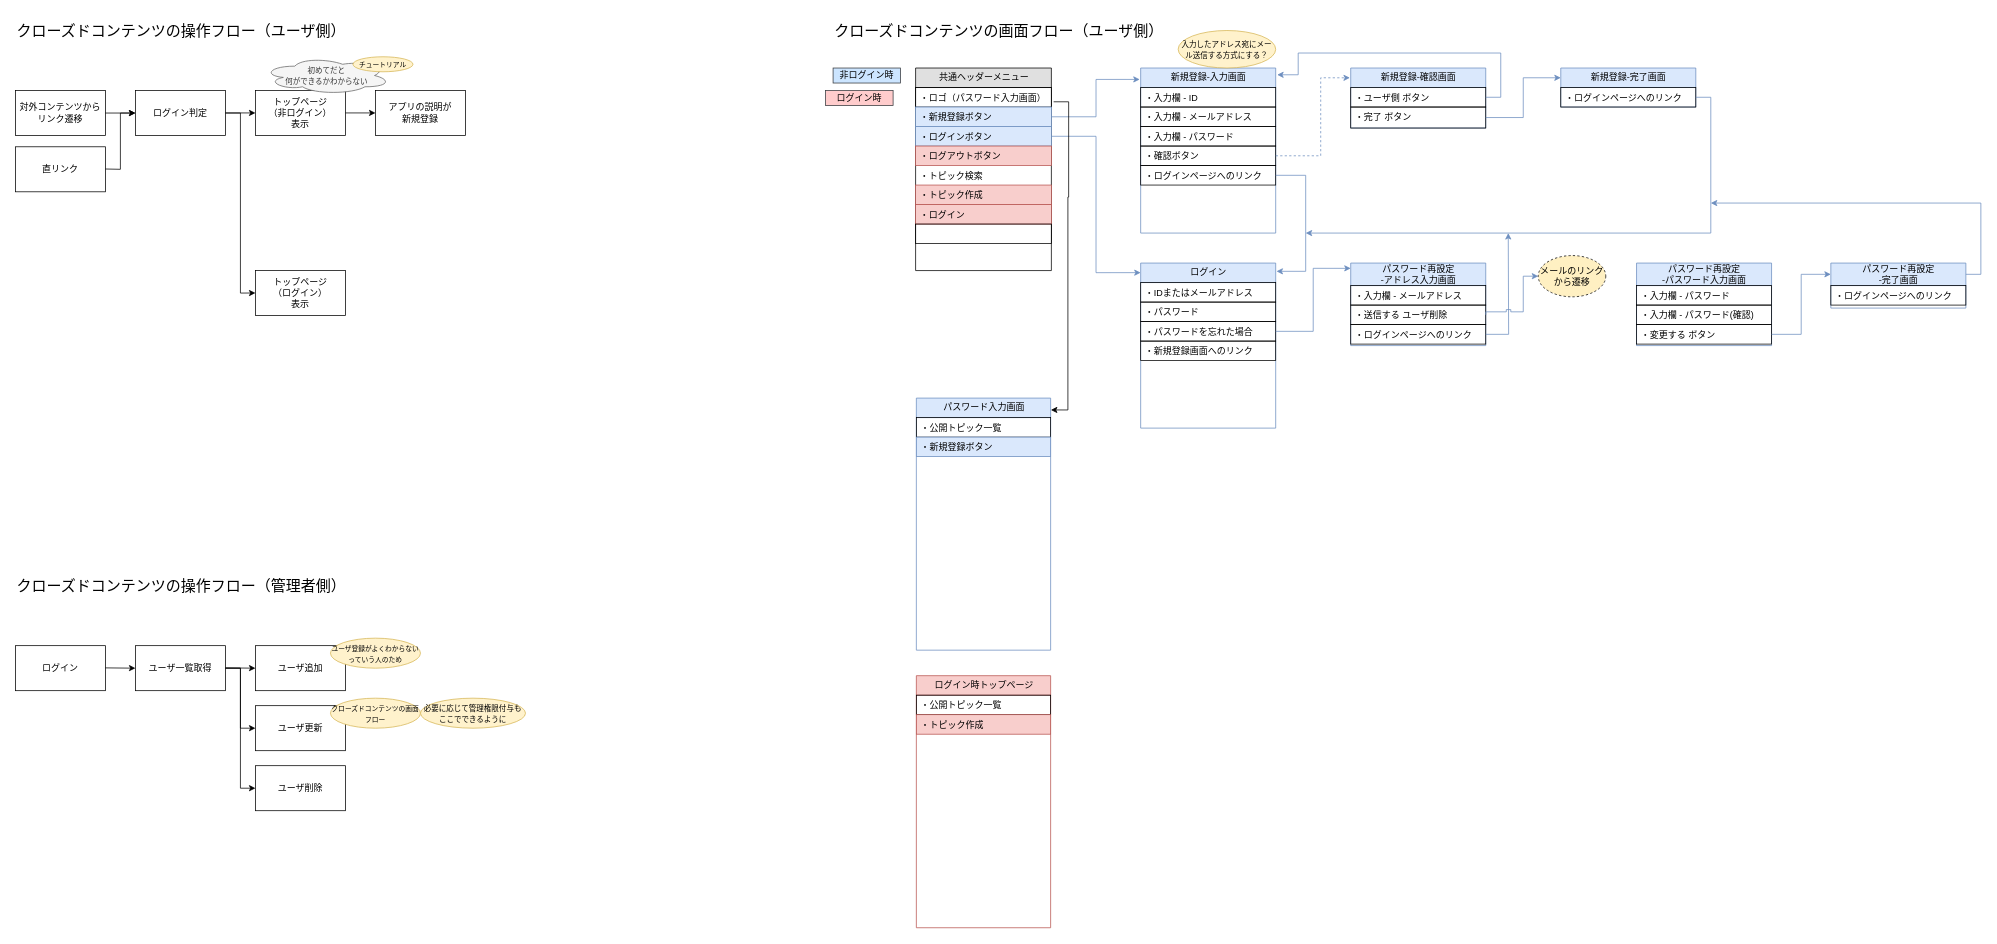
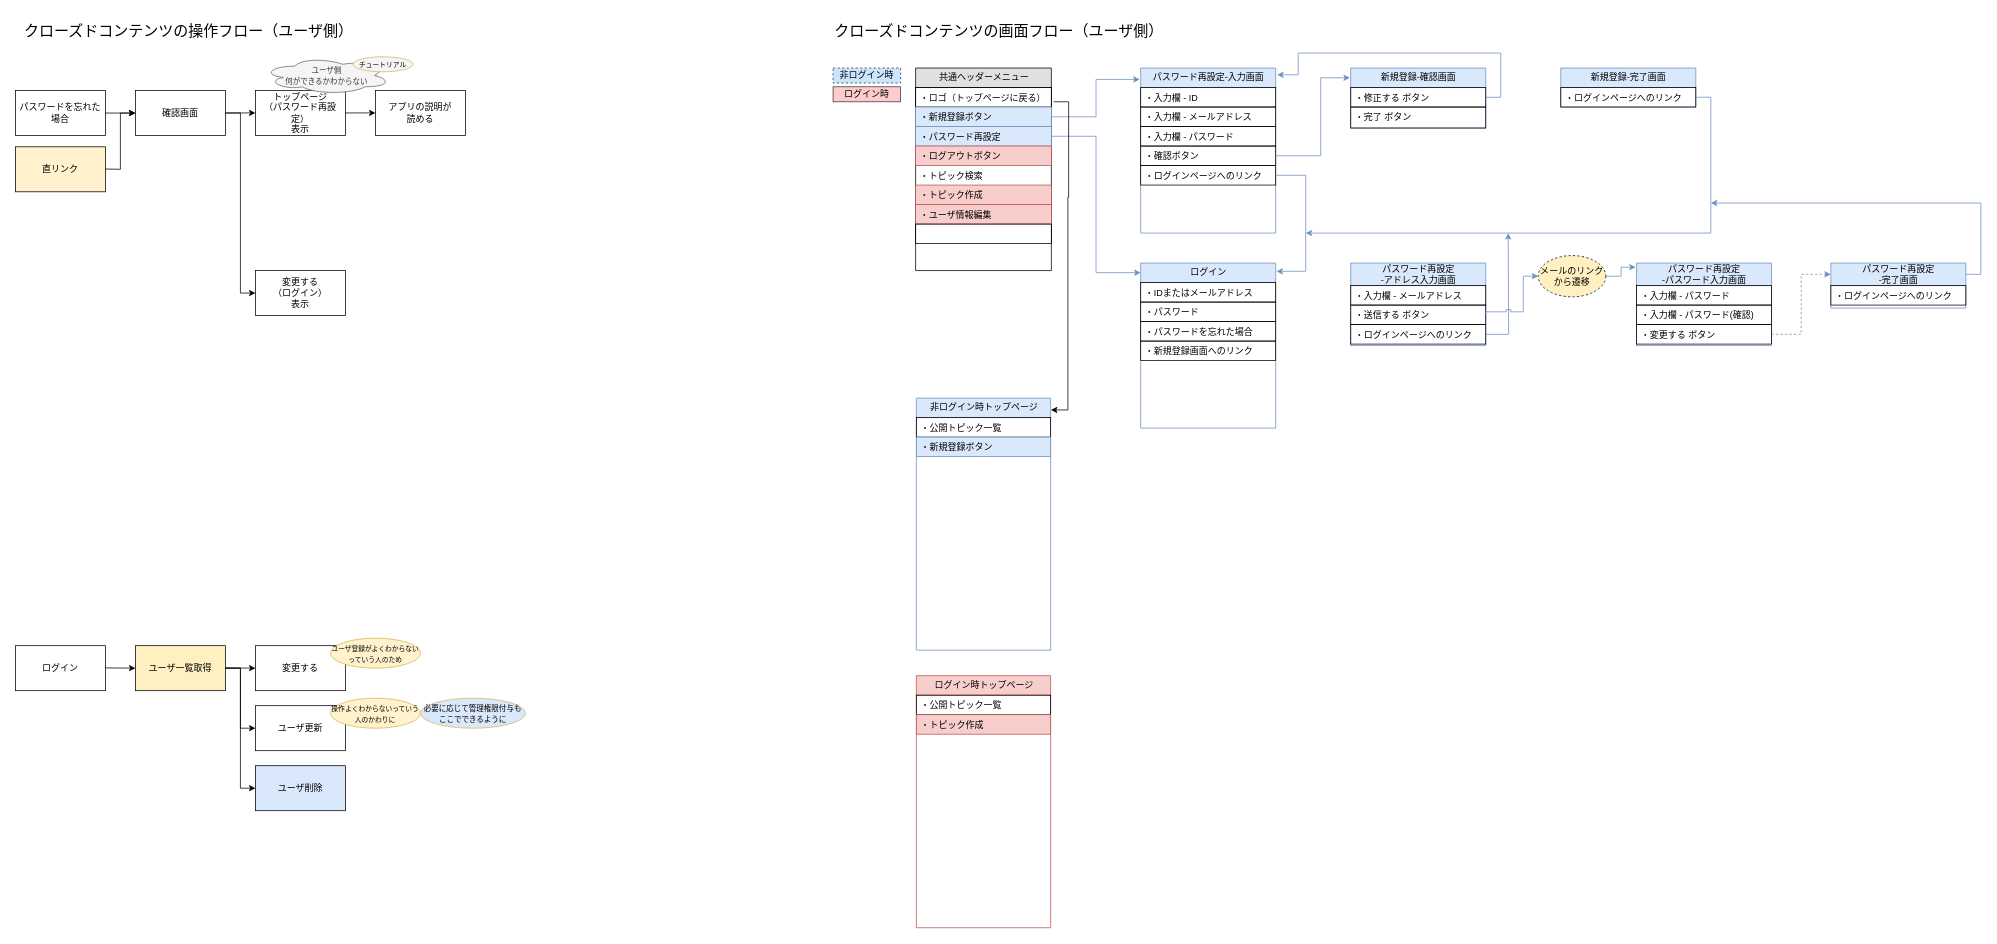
node "クローズドコンテンツの操作フロー（ユーザ側）": moved (188, 30) -> (195, 30)
node "入力したアドレス宛にメール送信する方式にする？": removed
node "チュートリアル": fillcolor #fff2cc -> #f5f5f5
node "初めてだと 何ができるかわからない": label "初めてだと 何ができるかわからない" -> "ユーザ側 何ができるかわからない"
node "非ログイン時": style solid -> dashed
node "新規登録-入力画面": label "新規登録-入力画面" -> "パスワード再設定-入力画面"
node "ログイン時": moved (859, 98) -> (867, 94)
node "・ロゴ（パスワード入力画面）": label "・ロゴ（パスワード入力画面）" -> "・ロゴ（トップページに戻る）"
node "・ユーザ側 ボタン": label "・ユーザ側 ボタン" -> "・修正する ボタン"
edge "・完了 ボタン" -> "新規登録-完了画面": removed
node "対外コンテンツからリンク遷移": label "対外コンテンツからリンク遷移" -> "パスワードを忘れた場合"
node "ログイン判定": label "ログイン判定" -> "確認画面"
node "トップページ （非ログイン） 表示": label "トップページ （非ログイン） 表示" -> "トップページ （パスワード再設定） 表示"
node "アプリの説明が 新規登録": label "アプリの説明が 新規登録" -> "アプリの説明が 読める"
edge "・確認ボタン" -> "新規登録-確認画面": style dashed -> solid
node "・ログインボタン": label "・ログインボタン" -> "・パスワード再設定"
node "直リンク": fillcolor #ffffff -> #fff2cc
node "・ログイン": label "・ログイン" -> "・ユーザ情報編集"
edge "メールのリンクから遷移" -> "パスワード再設定-パスワード入力画面": added
node "トップページ（ログイン）表示": label "トップページ（ログイン）表示" -> "変更する（ログイン）表示"
edge "・パスワードを忘れた場合" -> "パスワード再設定 -アドレス入力画面": removed
edge "・変更する ボタン" -> "パスワード再設定-完了画面": style solid -> dashed
node "・送信する ユーザ削除": label "・送信する ユーザ削除" -> "・送信する ボタン"
node "パスワード入力画面": label "パスワード入力画面" -> "非ログイン時トップページ"
node "クローズドコンテンツの操作フロー（管理者側）": removed
node "ユーザ一覧取得": fillcolor #ffffff -> #fff0c2
node "ユーザ追加": label "ユーザ追加" -> "変更する"
node "クローズドコンテンツの画面フロー": label "クローズドコンテンツの画面フロー" -> "操作よくわからないっていう人のかわりに"
node "必要に応じて管理権限付与もここでできるように": fillcolor #fff2cc -> #dae8fc
node "ユーザ削除": fillcolor #ffffff -> #dae8fc
